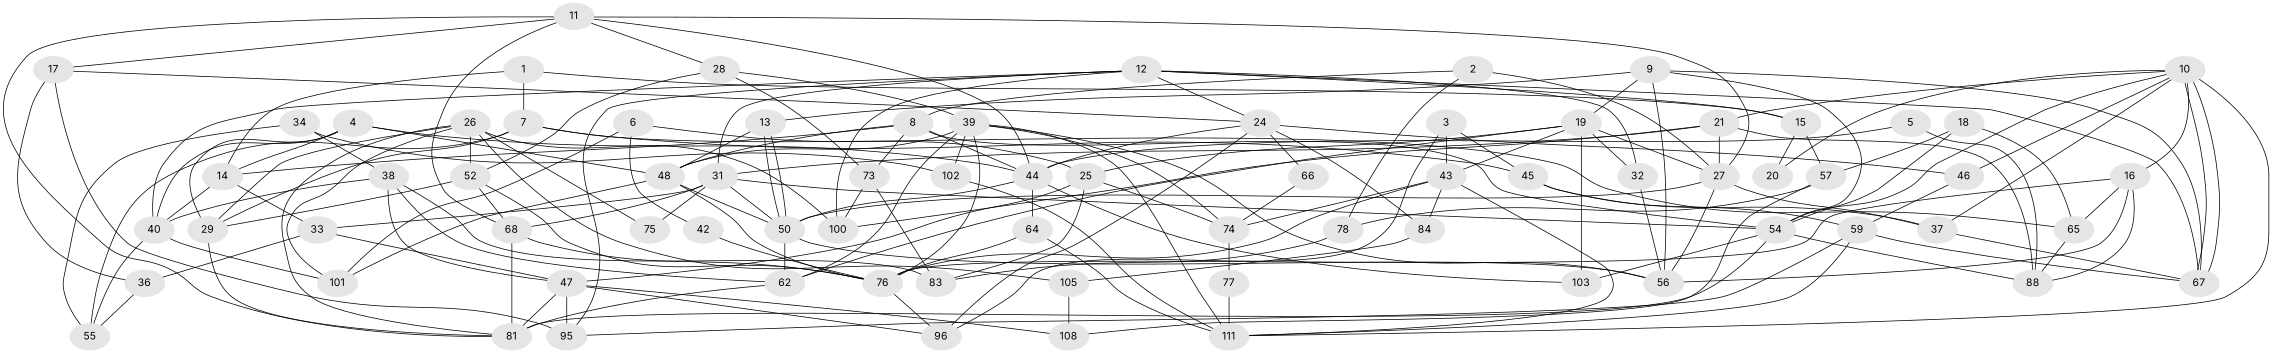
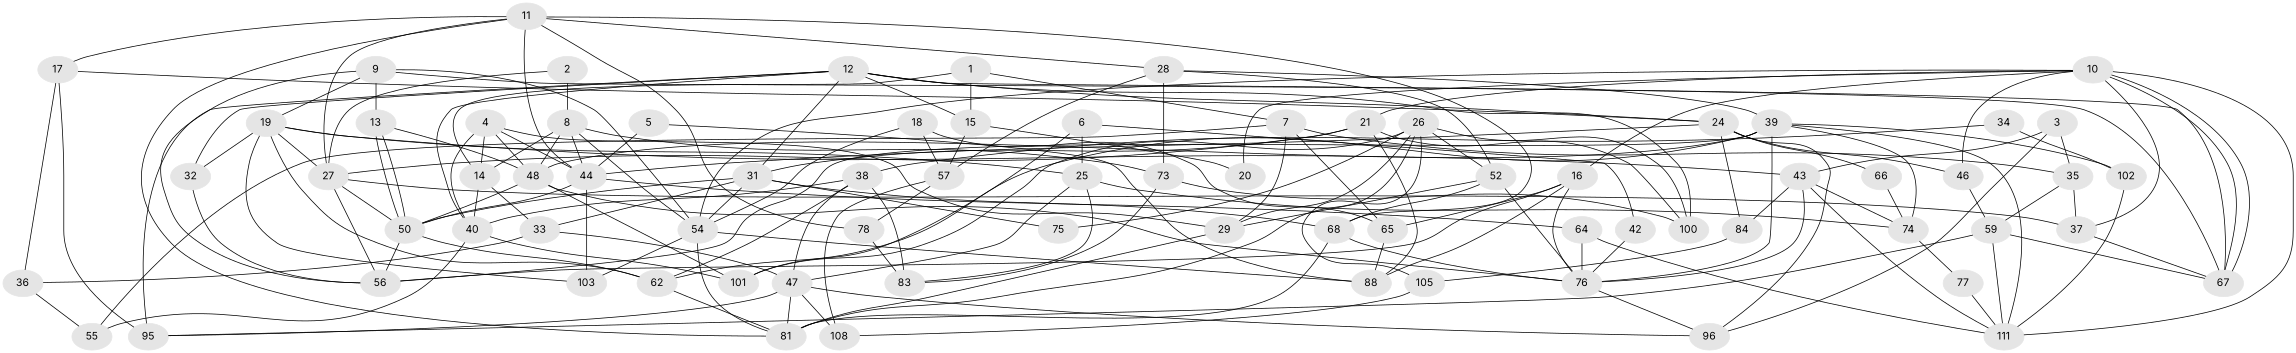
edge "28" -- "57": added
edge "2" -- "78": now "11" -- "78"
edge "34" -- "55": removed
node "45": label "45" -> "35"
